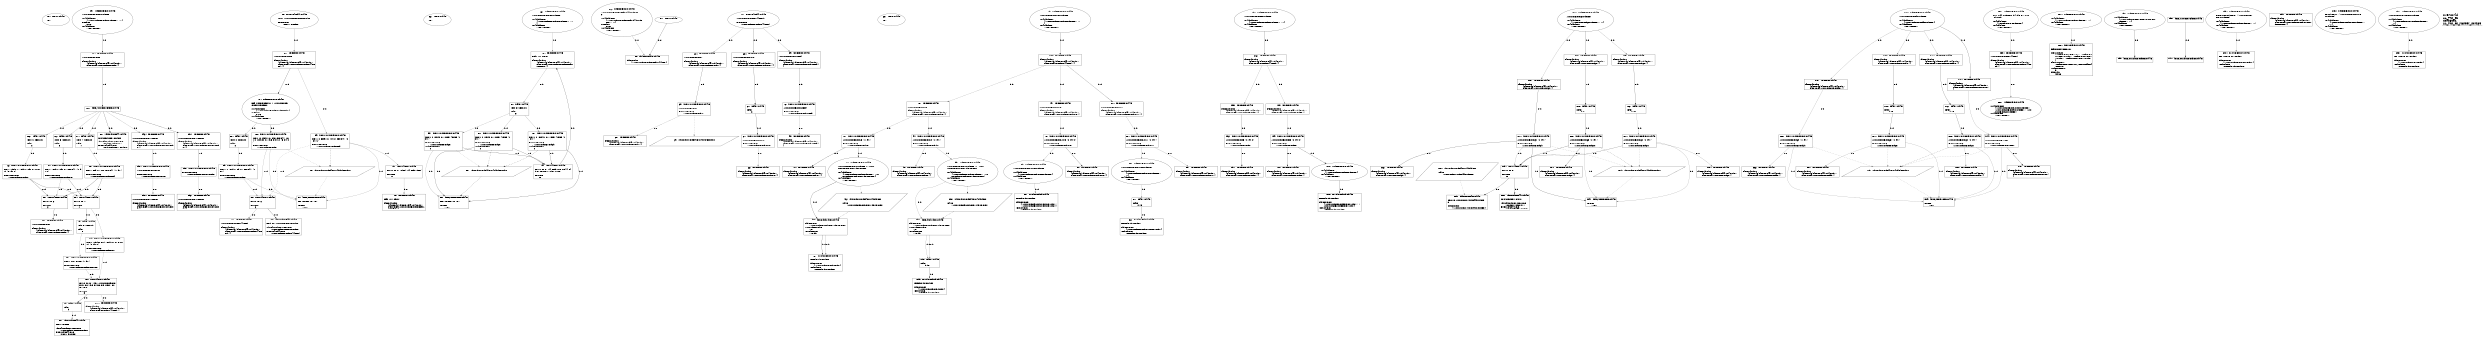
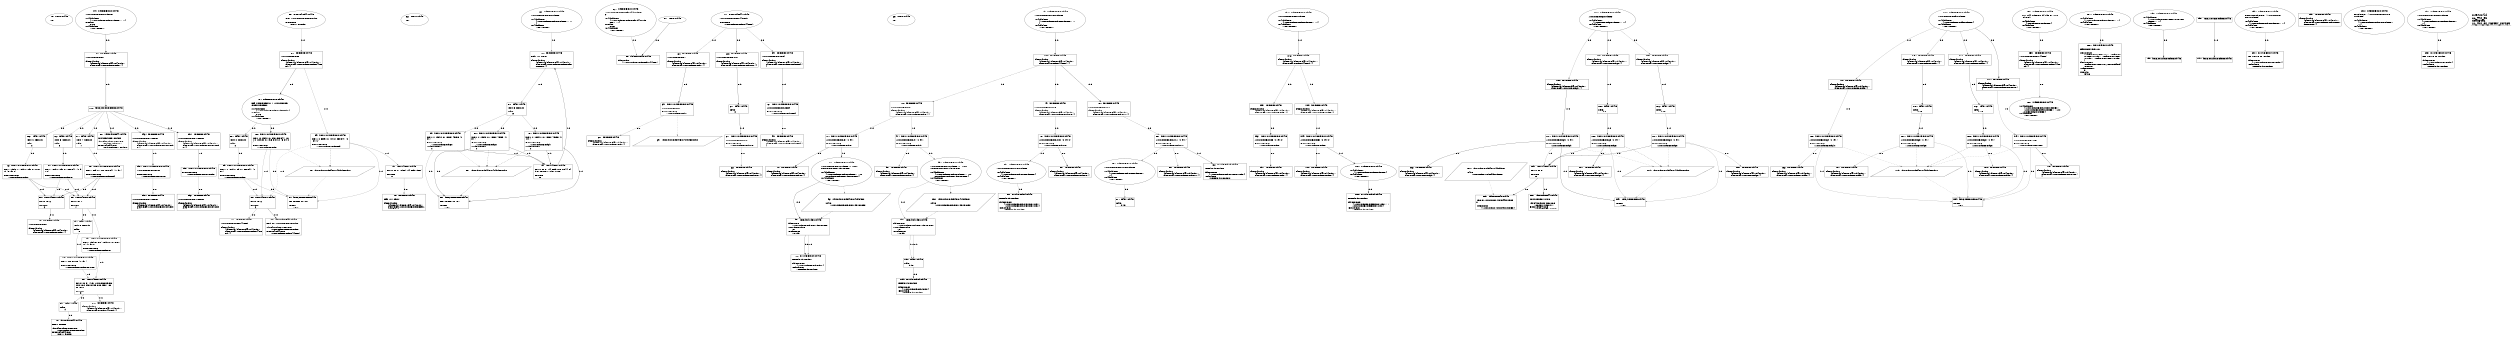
edge "87:" -> "86:": now "83:" -> "86:"
